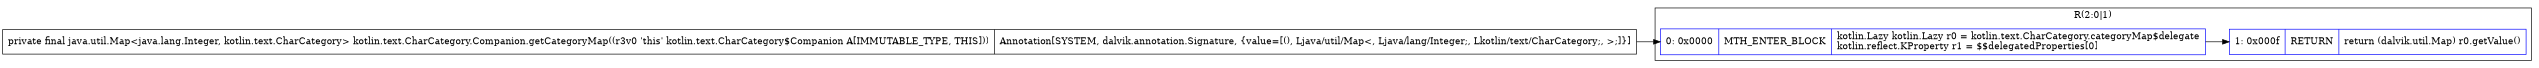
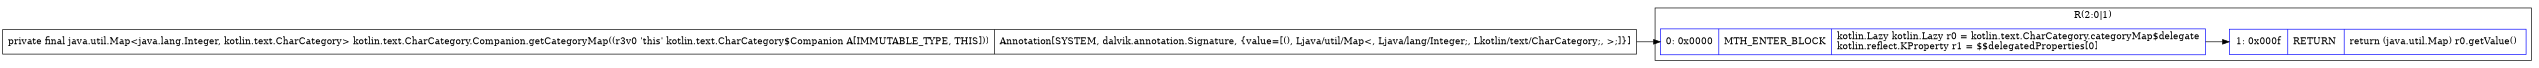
node "1: 0x000f": text "return (dalvik.util.Map) r0.getValue()" -> "return (java.util.Map) r0.getValue()"
